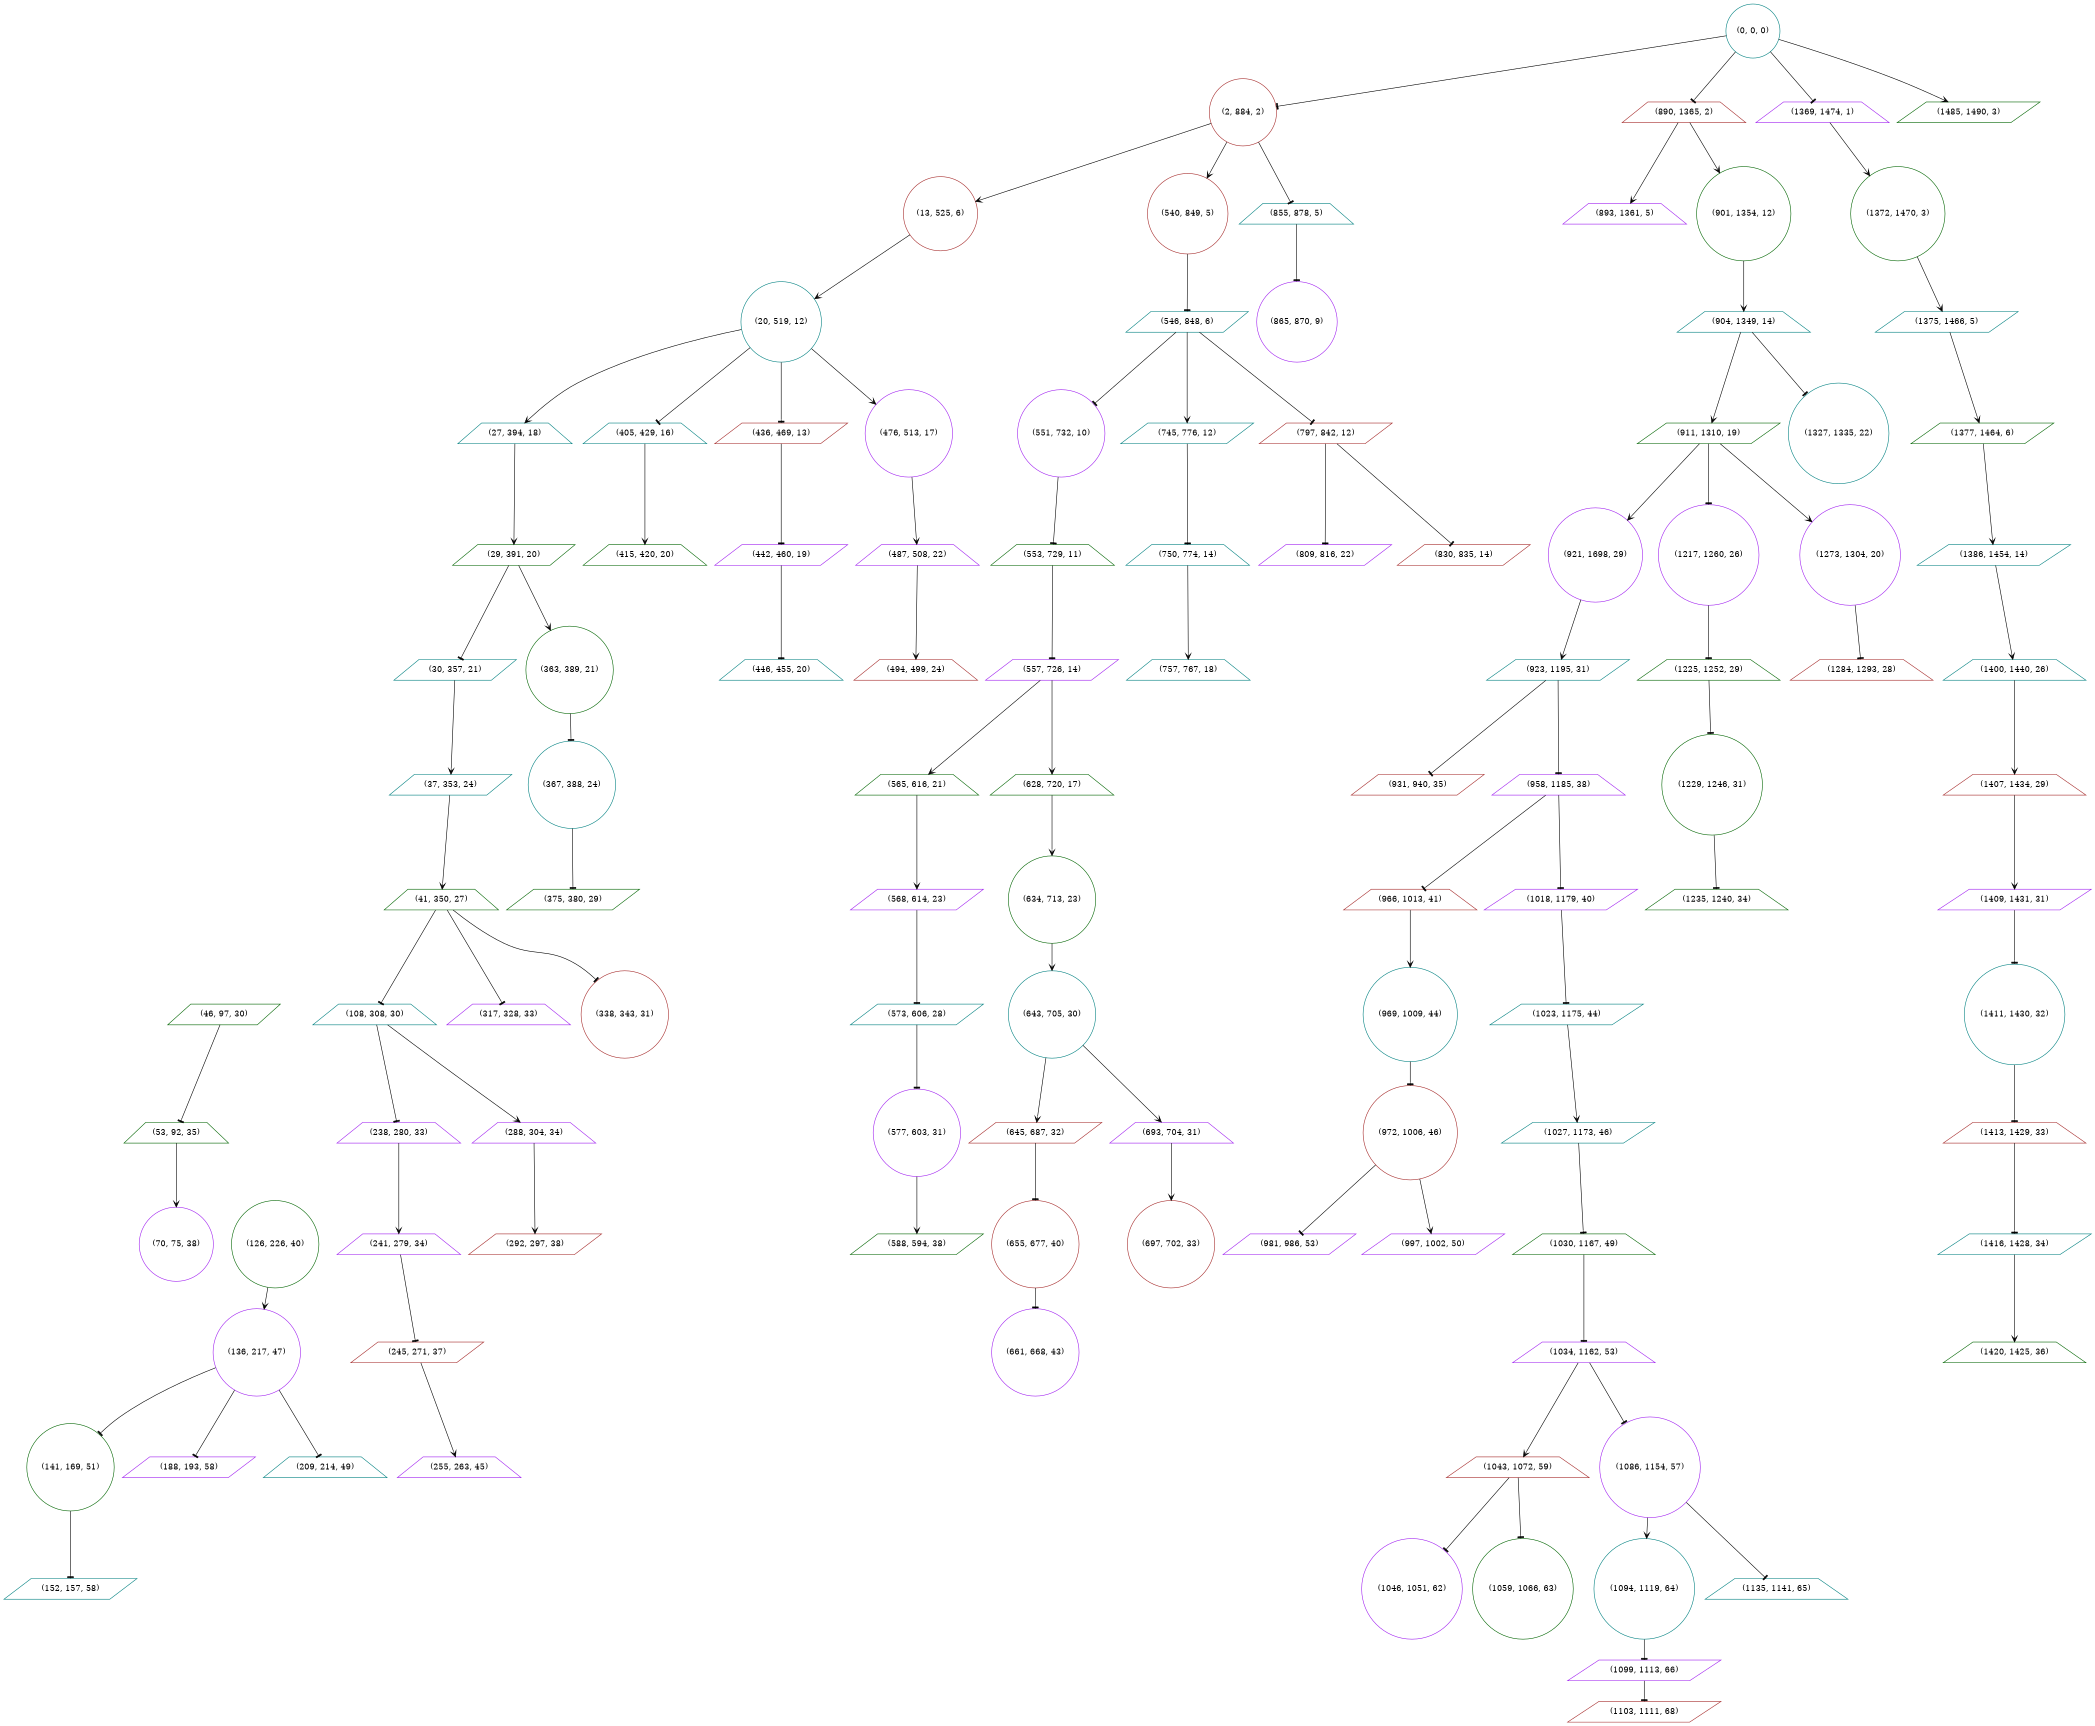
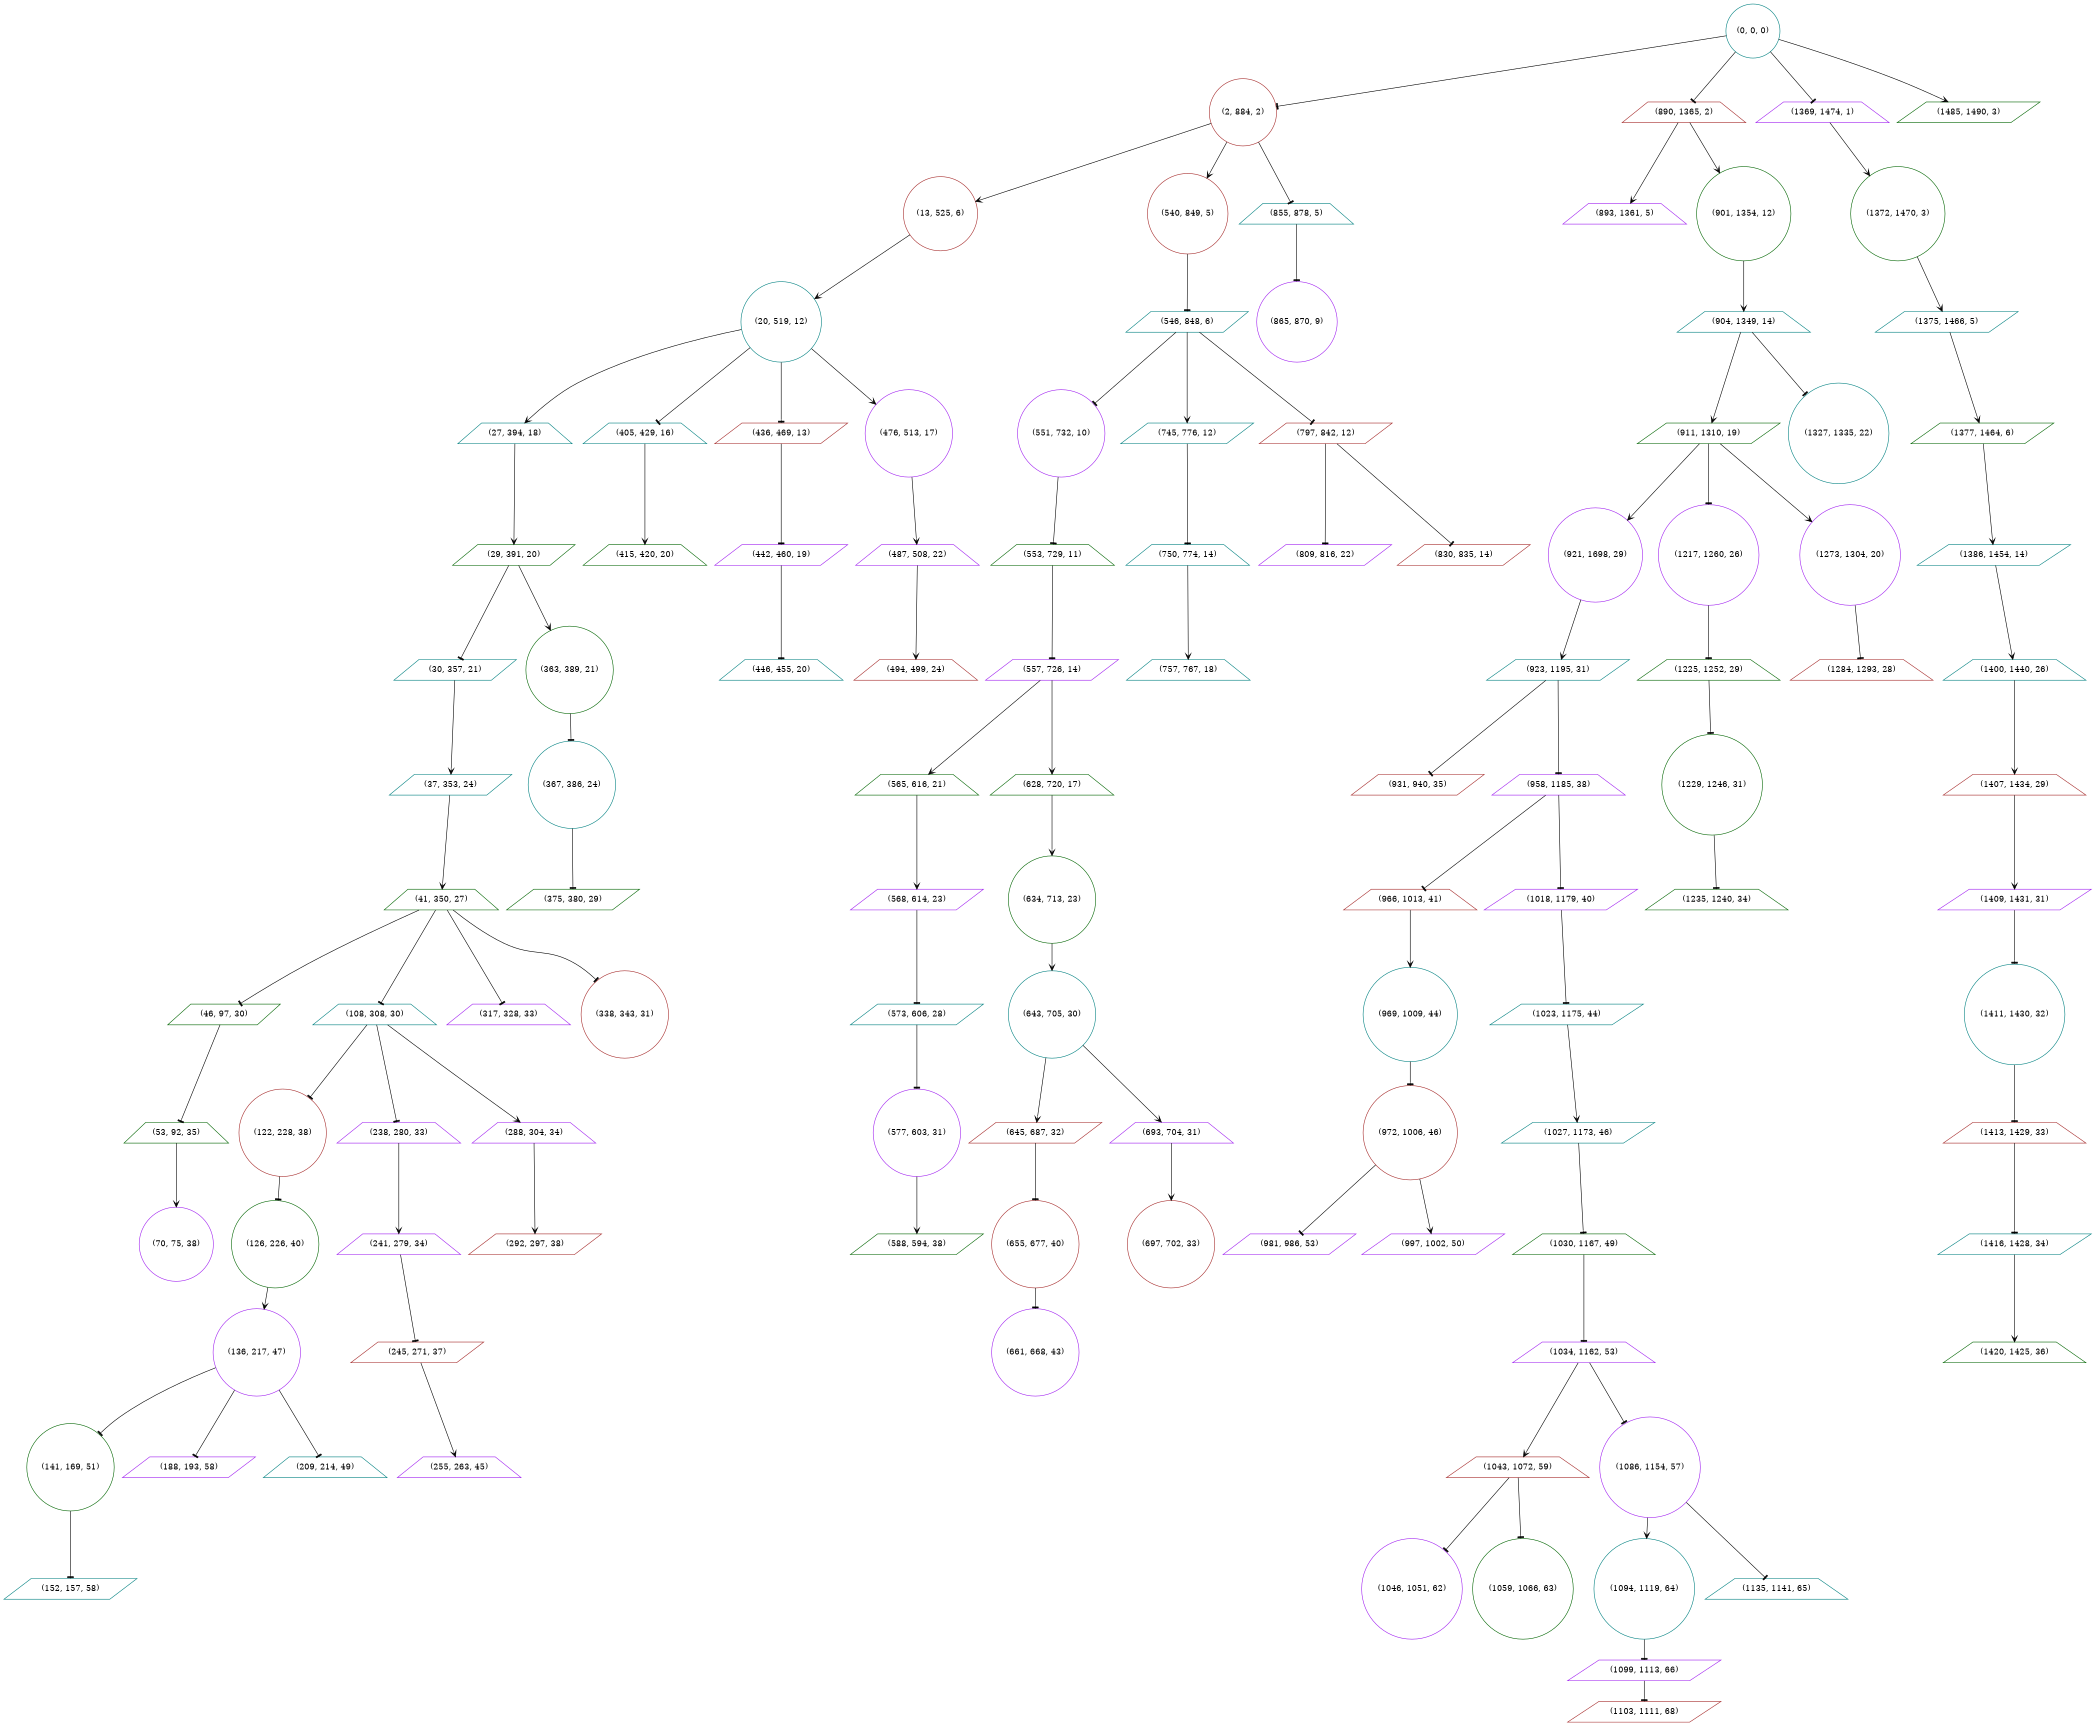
node "(367, 388, 24)": label "(367, 388, 24)" -> "(367, 386, 24)"
edge "(41, 350, 27)" -> "(46, 97, 30)": added
node "(122, 228, 38)": added
